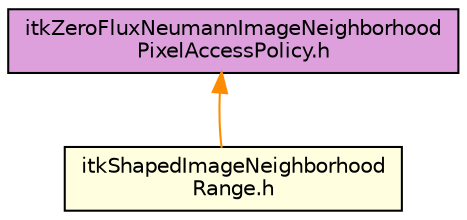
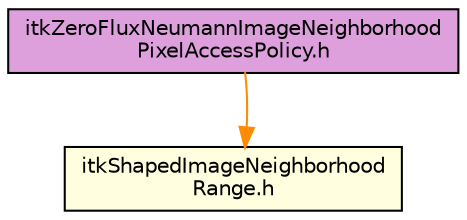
edge "itkShapedImageNeighborhood Range.h" -> "itkZeroFluxNeumannImageNeighborhood PixelAccessPolicy.h": reversed
